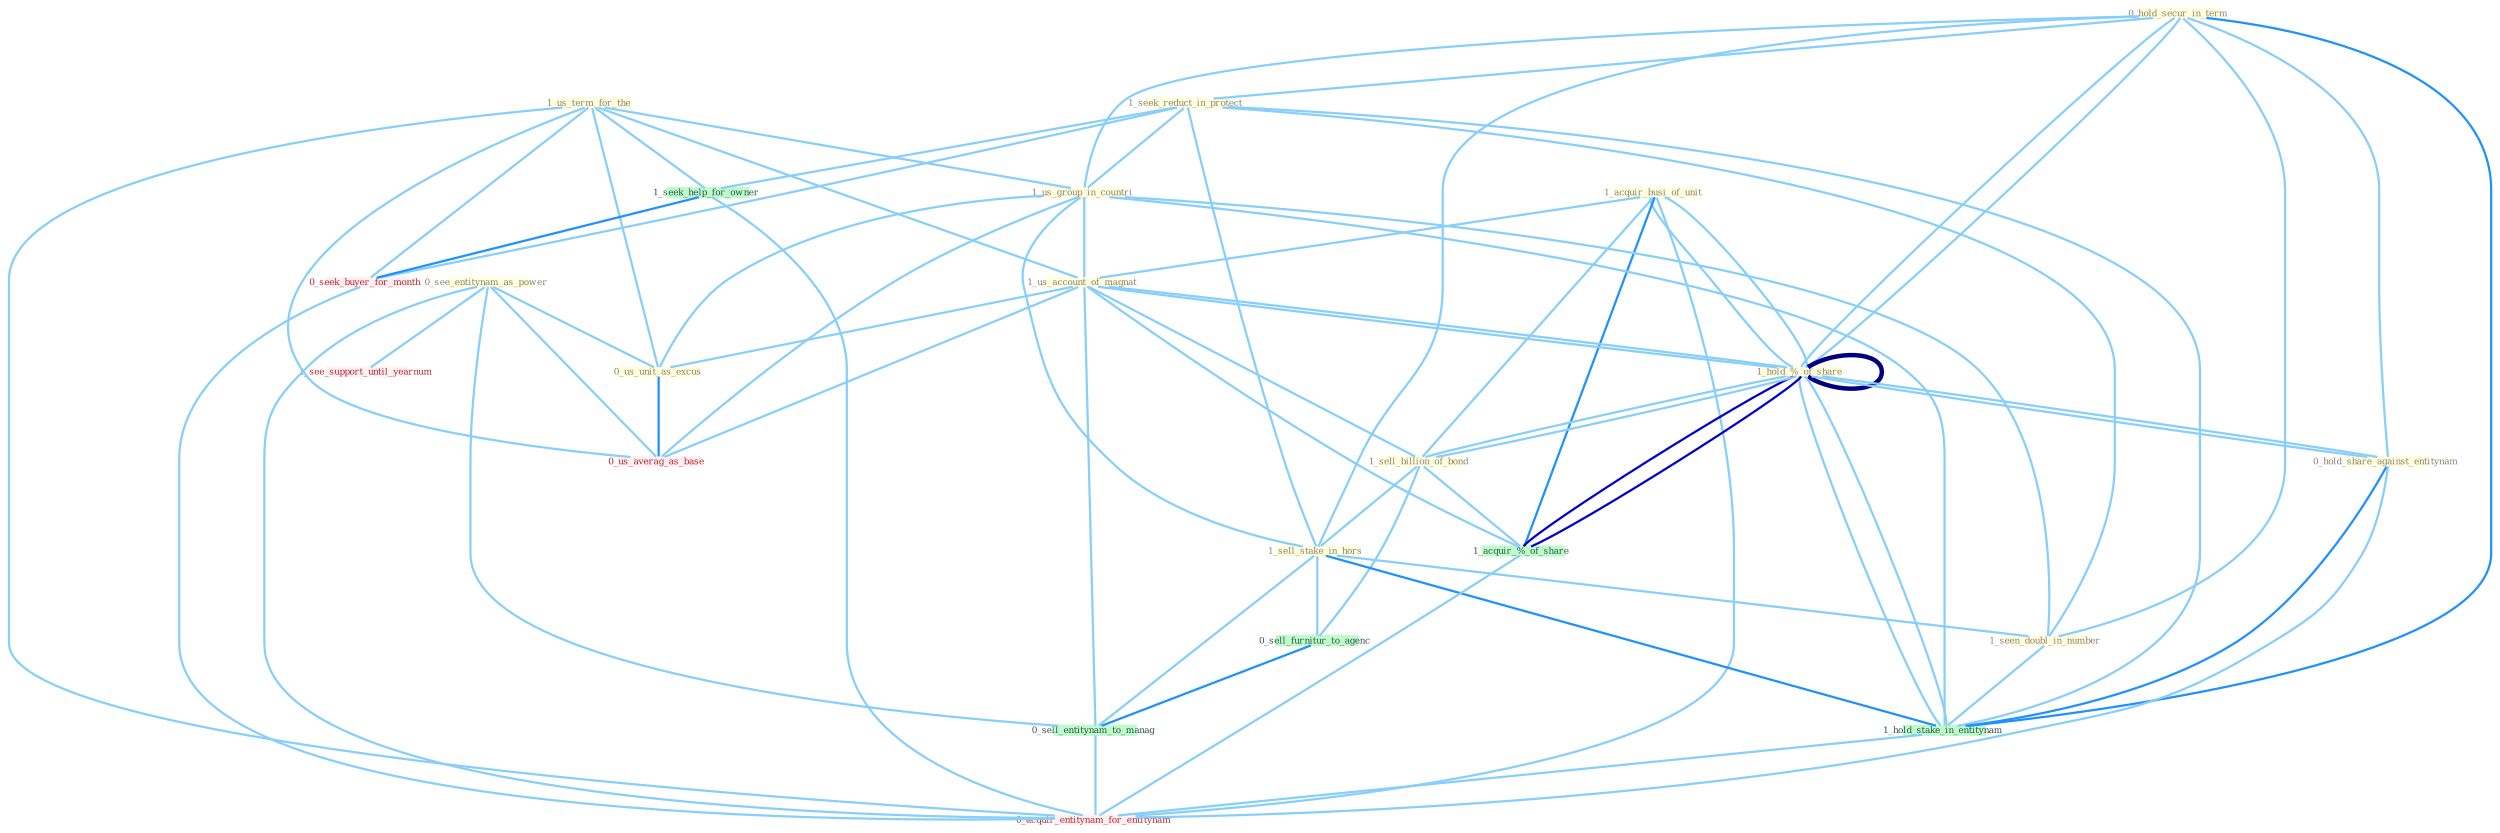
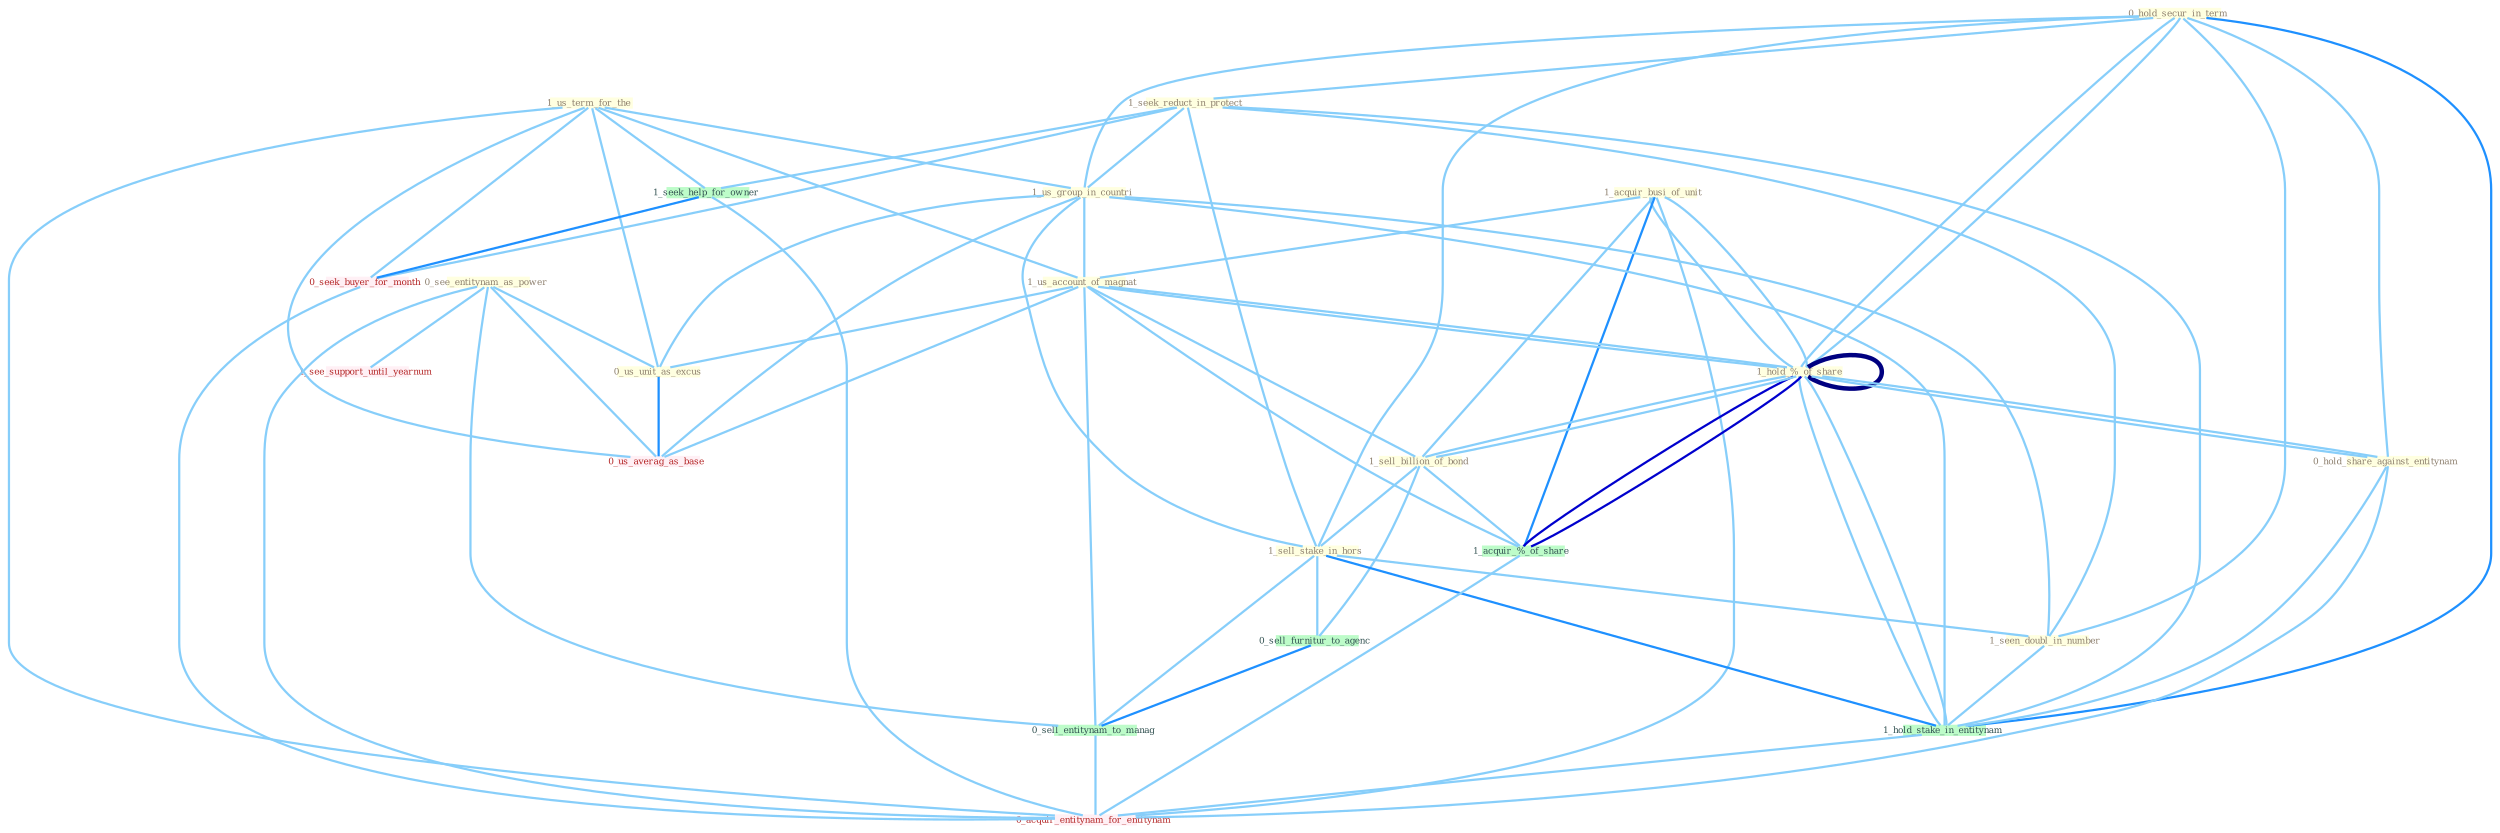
edge "0_hold_share_against_entitynam" -- "1_hold_stake_in_entitynam": color #1e90ff -> #87cefa
